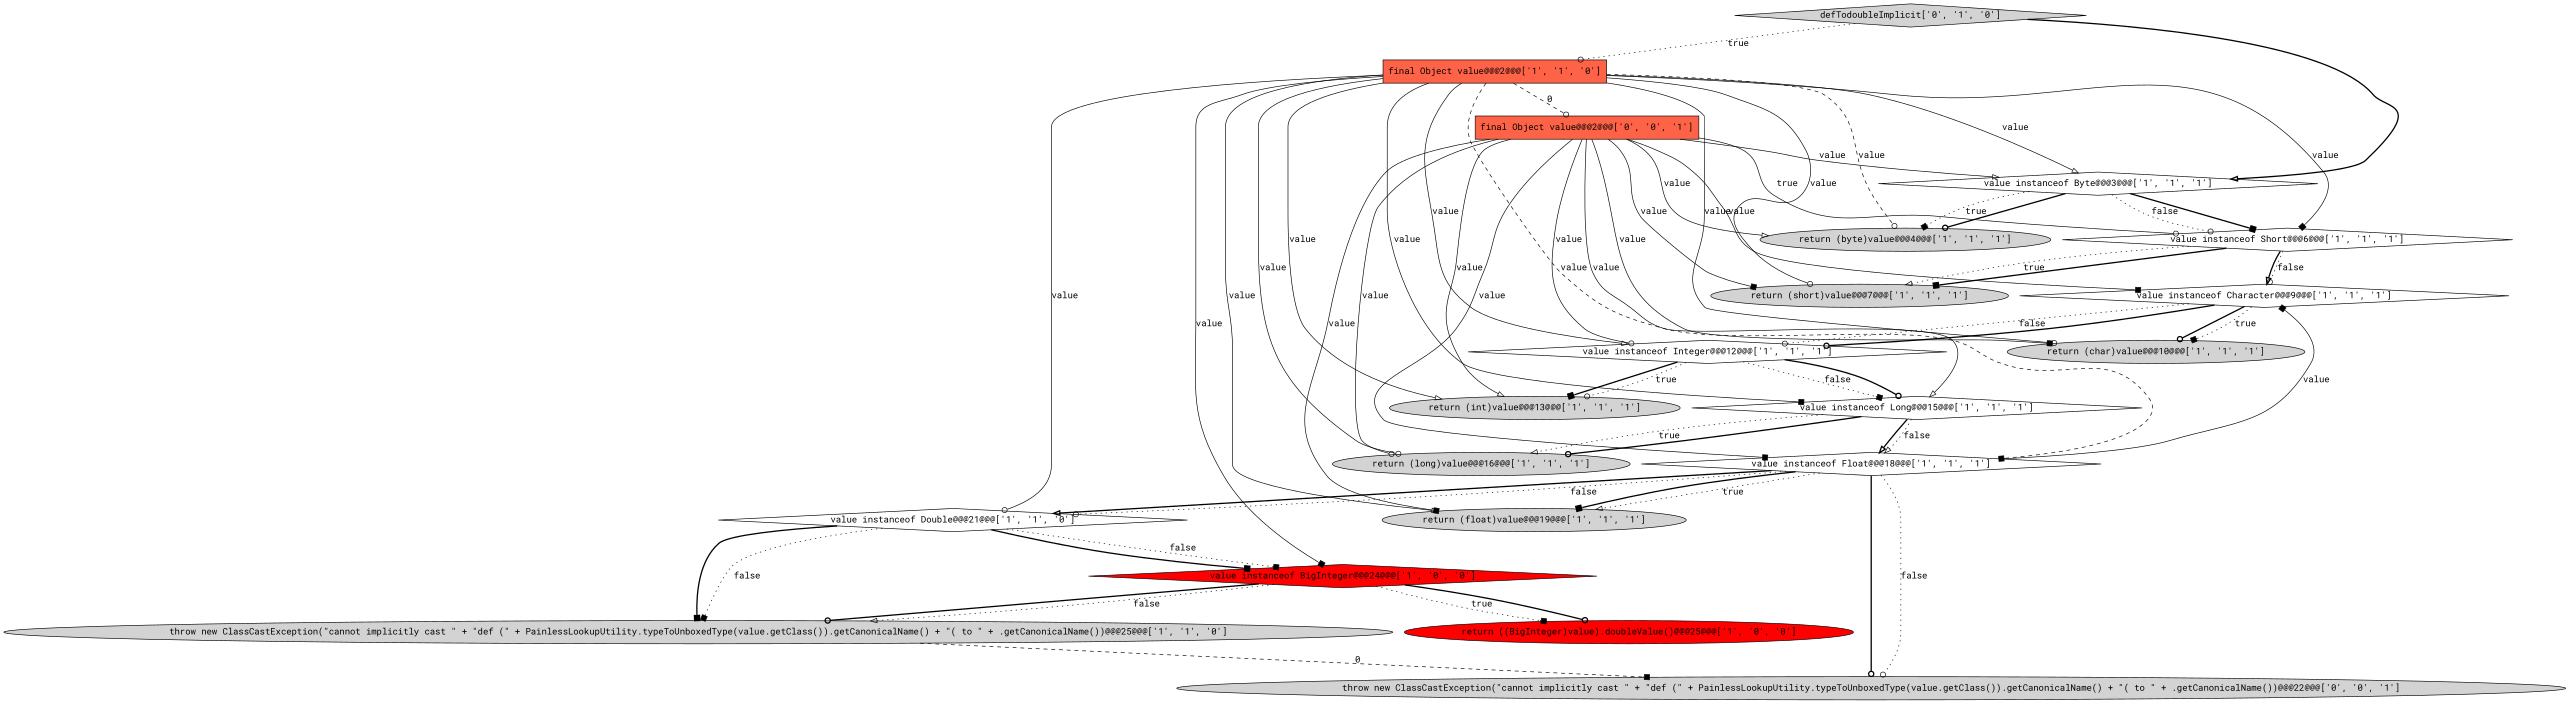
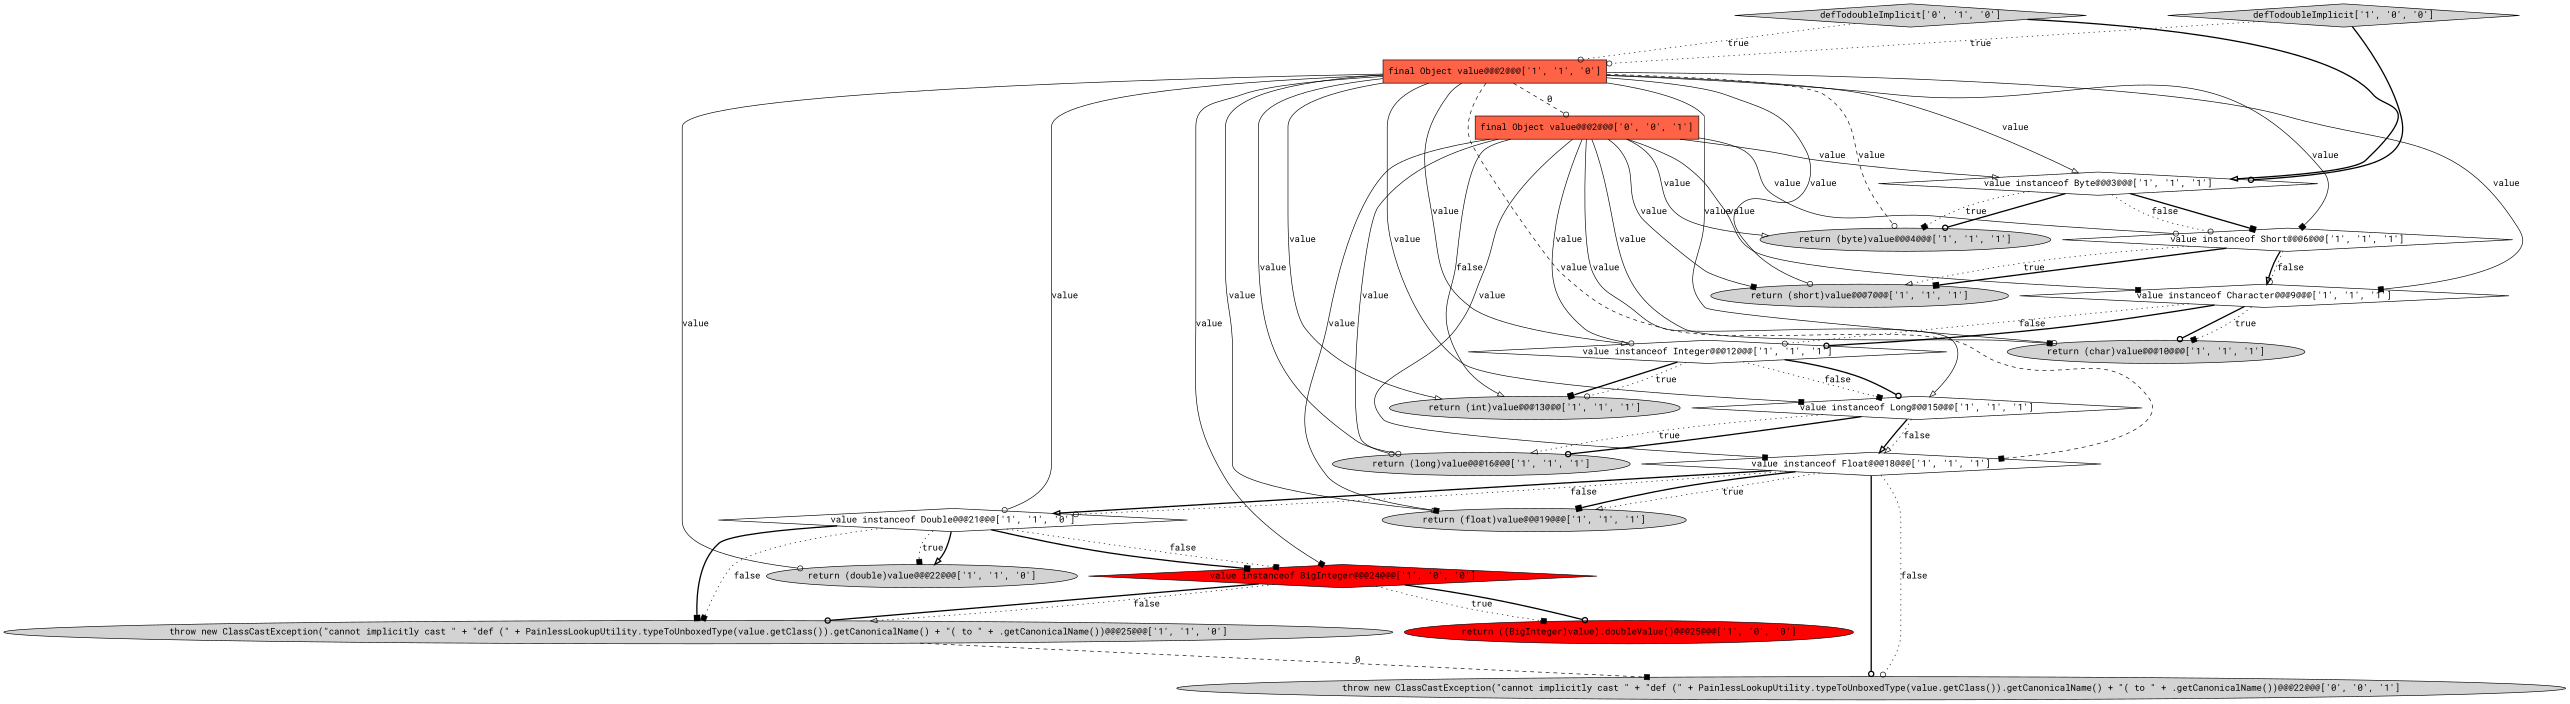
node "defTodoubleImplicit['1', '0', '0']": added
edge "final Object value@@@2@@@['0', '0', '1']" -> "value instanceof Short@@@6@@@['1', '1', '1']": label "true" -> "value"
edge "final Object value@@@2@@@['0', '0', '1']" -> "return (int)value@@@13@@@['1', '1', '1']": label "value" -> "false"
edge "value instanceof Float@@@18@@@['1', '1', '1']" -> "value instanceof Character@@@9@@@['1', '1', '1']": now "final Object value@@@2@@@['1', '1', '0']" -> "value instanceof Character@@@9@@@['1', '1', '1']"
node "return (double)value@@@22@@@['1', '1', '0']": added
